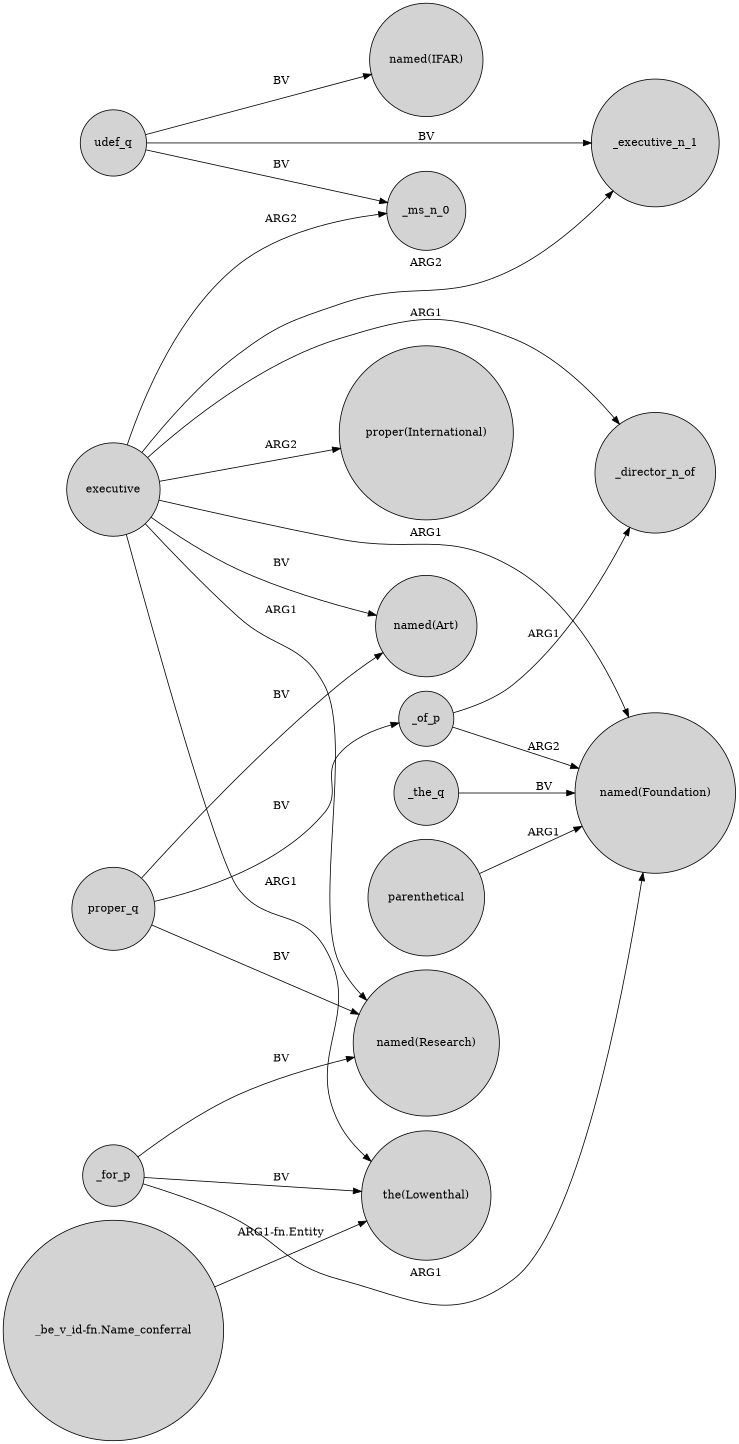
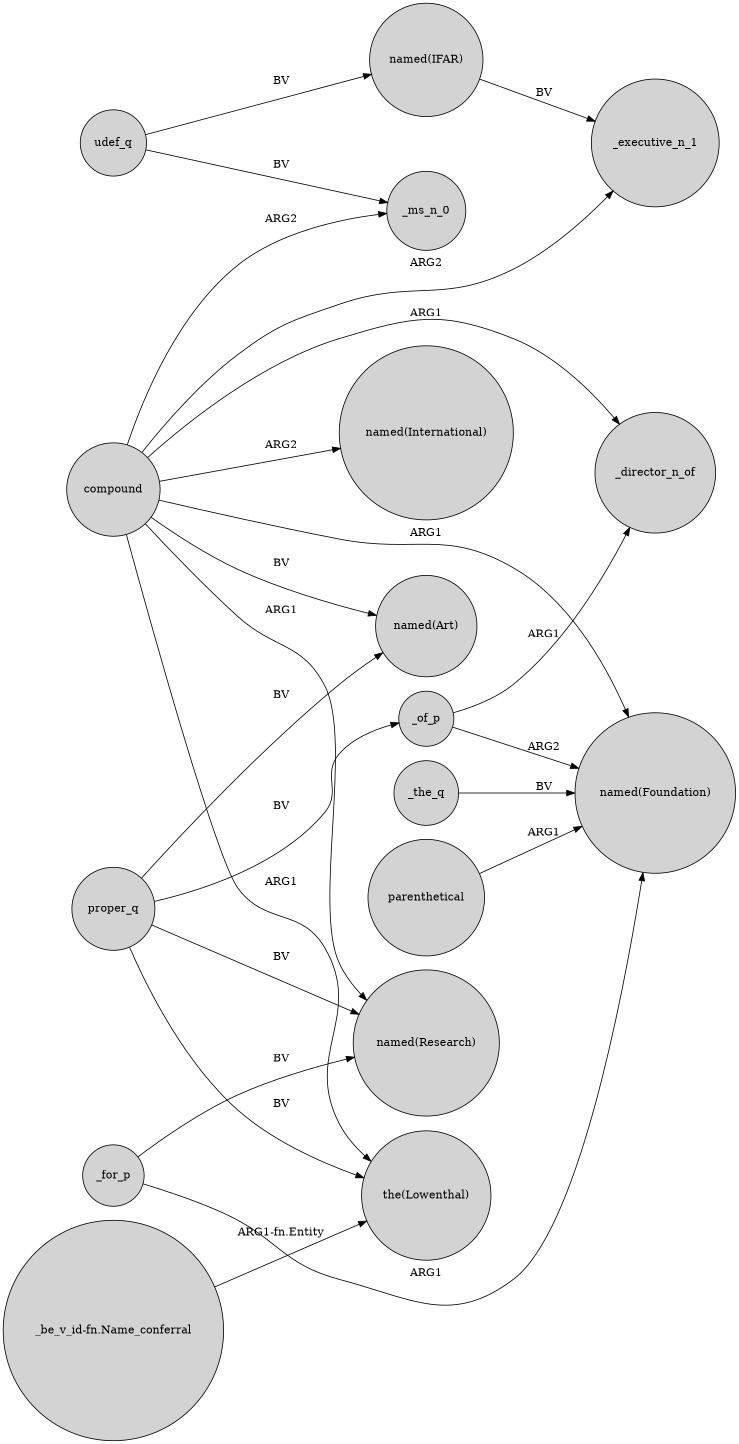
edge "udef_q" -> "_executive_n_1": now "named(IFAR)" -> "_executive_n_1"
node "proper(International)": label "proper(International)" -> "named(International)"
node "executive": label "executive" -> "compound"
edge "_for_p" -> "the(Lowenthal)": now "proper_q" -> "the(Lowenthal)"
